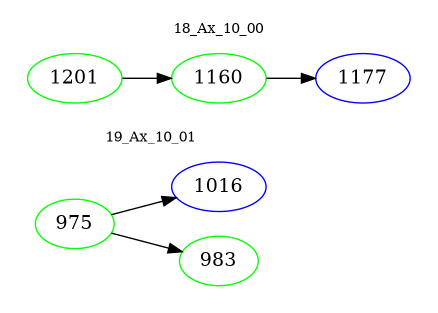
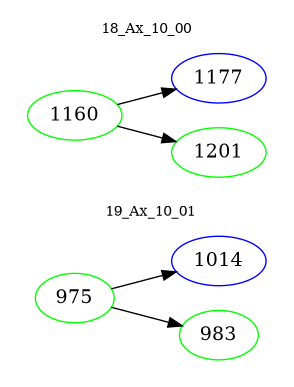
edge "1201" -> "1160": reversed
node "1016": label "1016" -> "1014"
